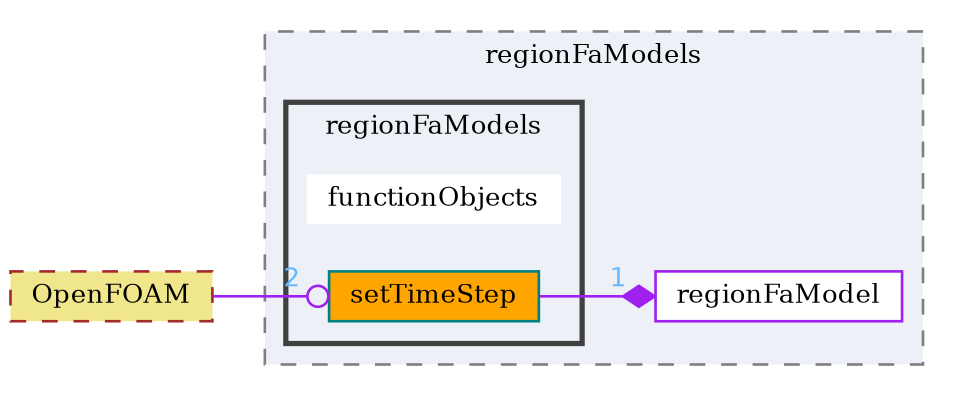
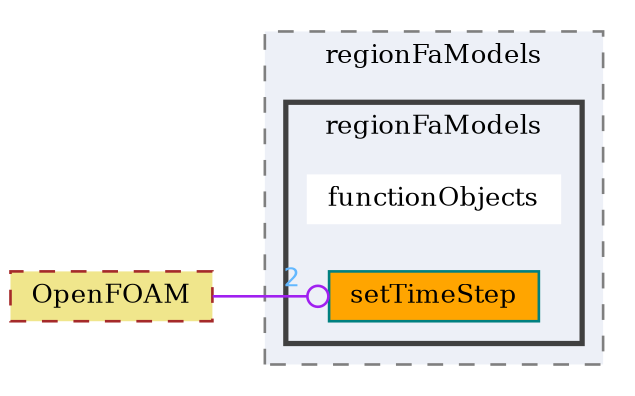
node "regionFaModel": removed
